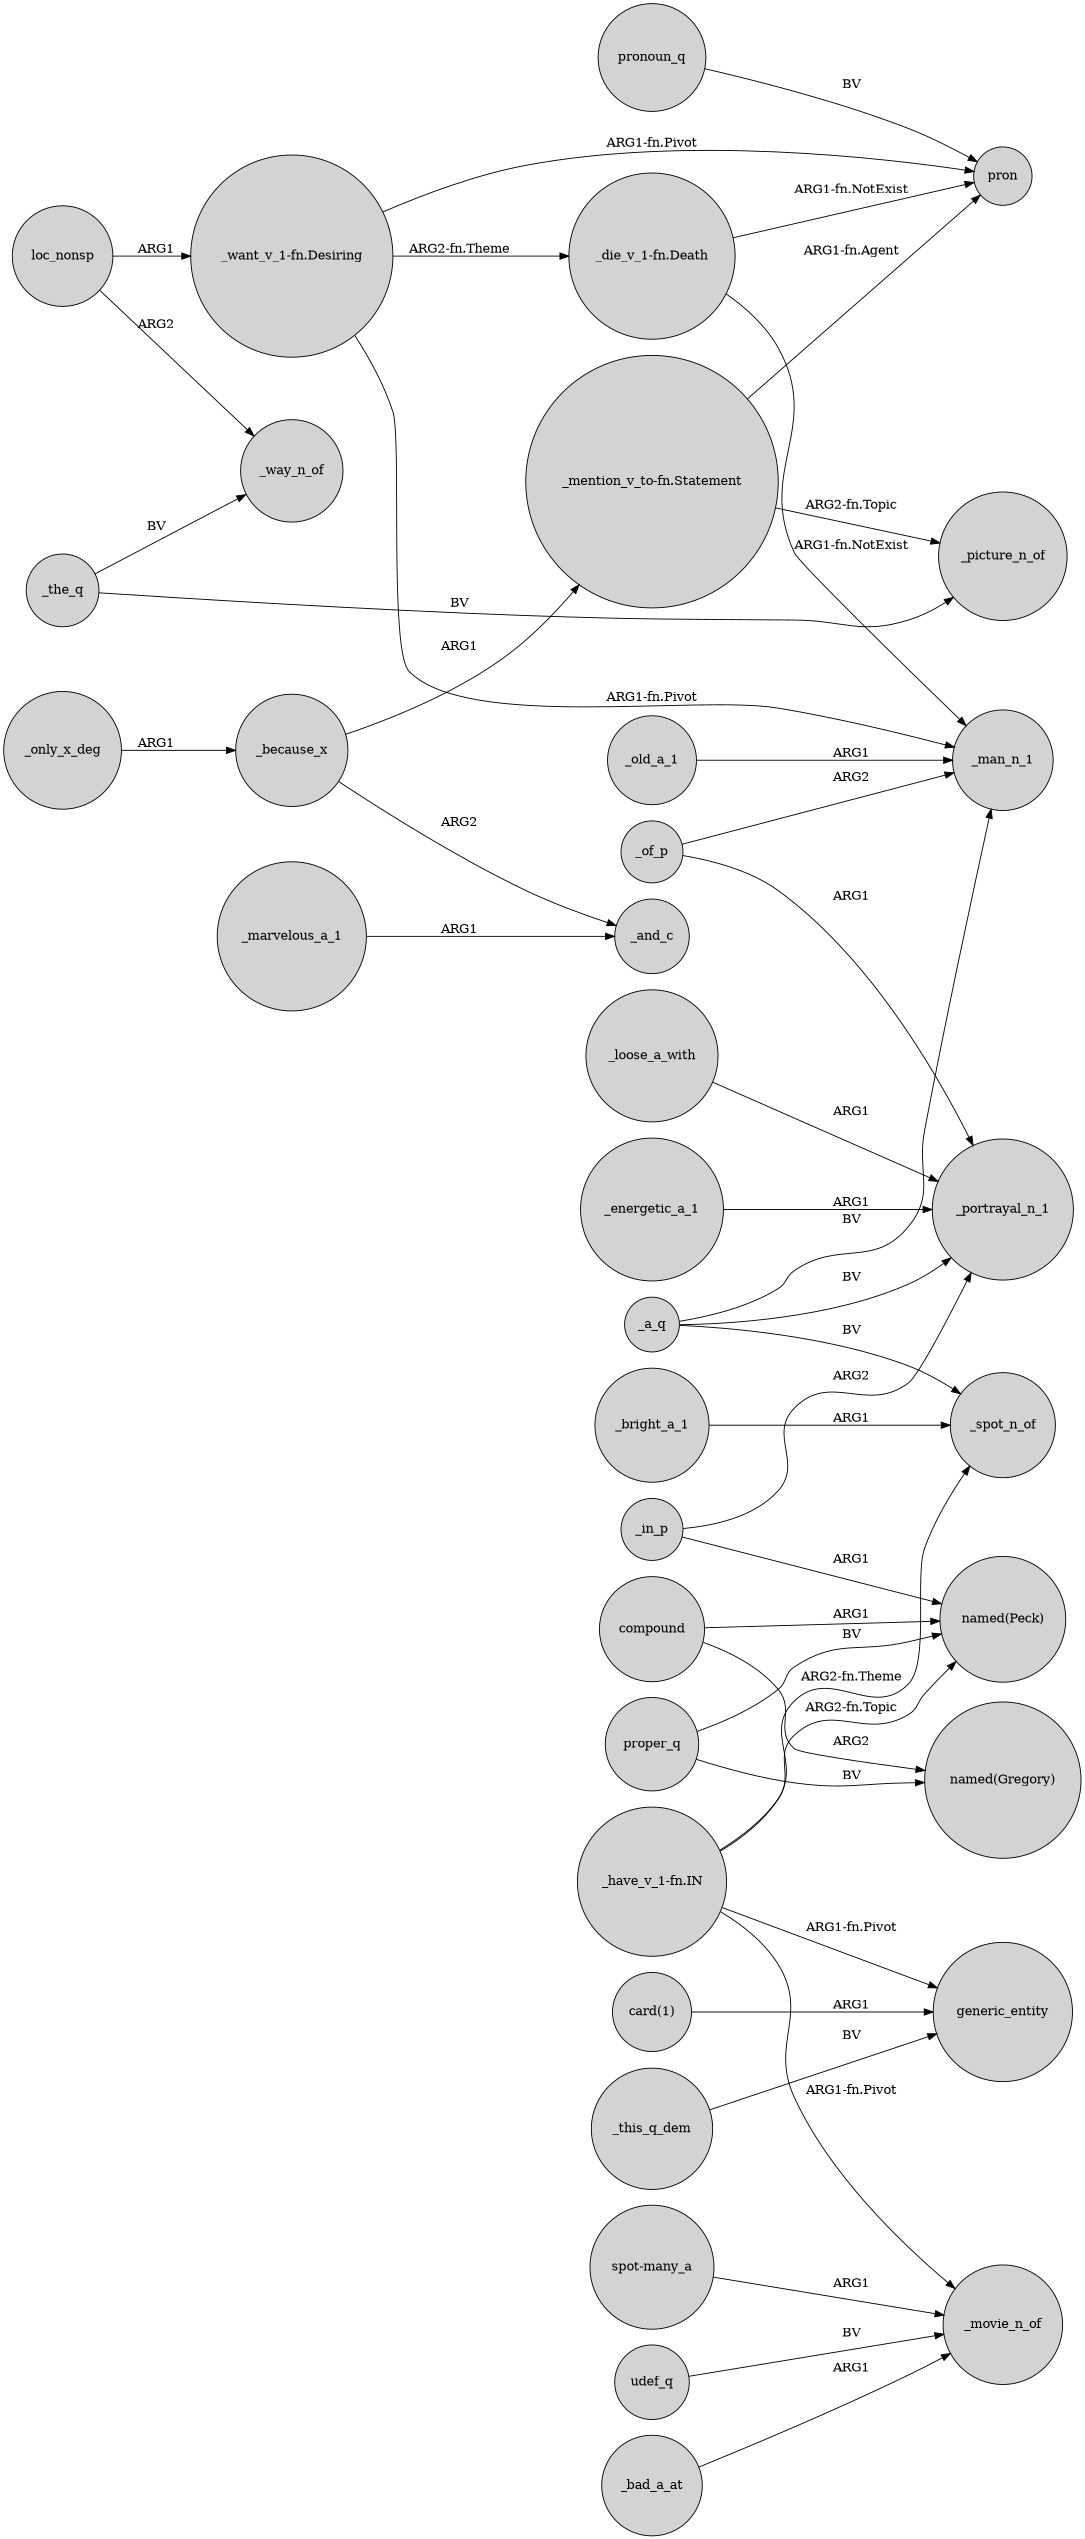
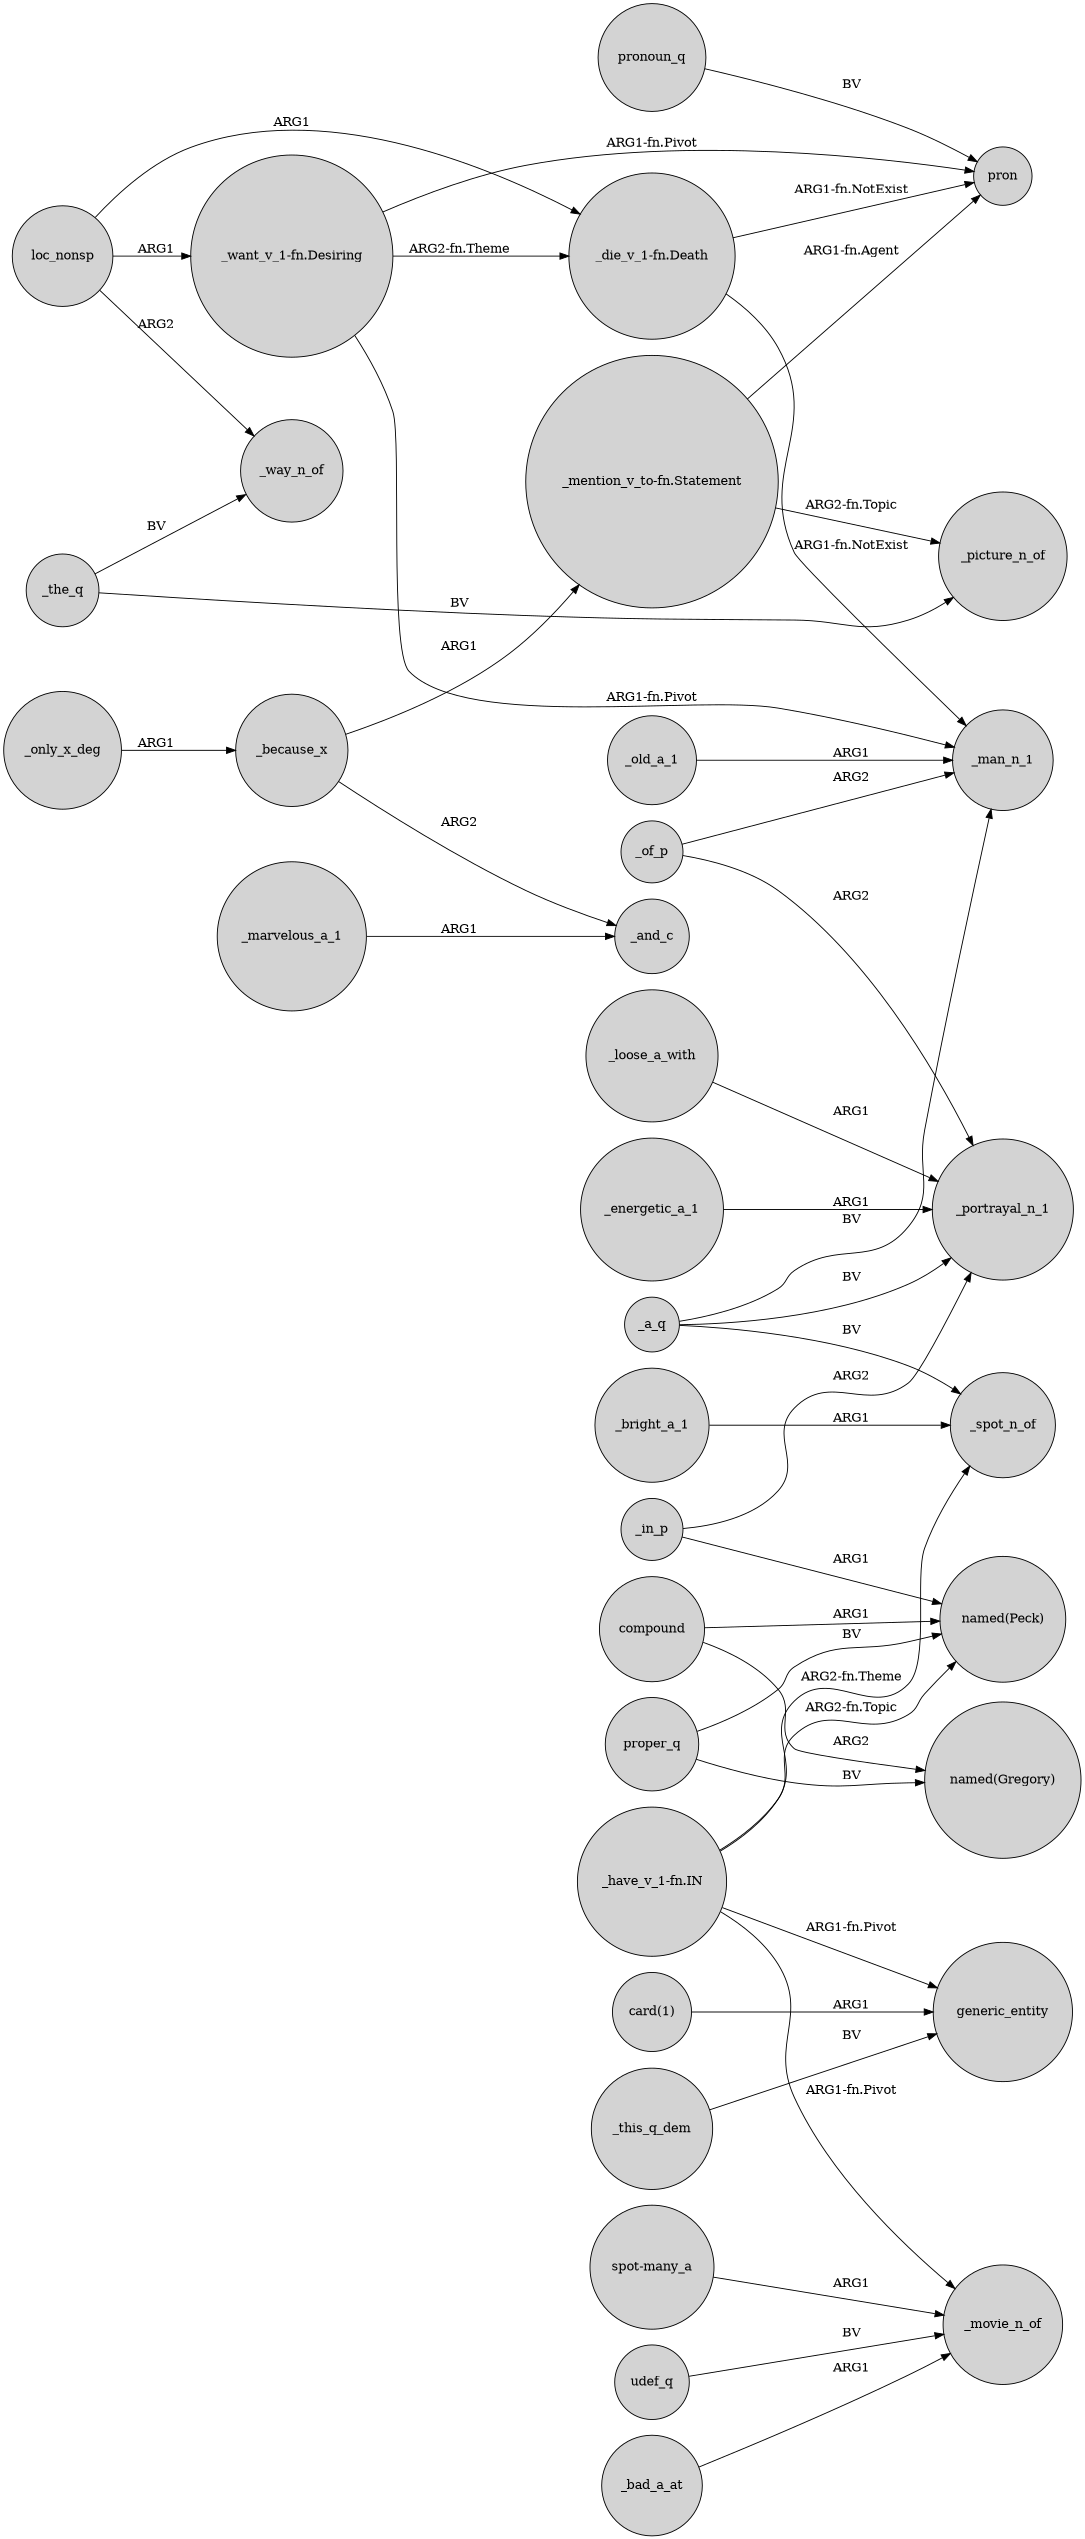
edge "loc_nonsp" -> "_die_v_1-fn.Death": added, label "ARG1"
edge "_of_p" -> "_portrayal_n_1": label "ARG1" -> "ARG2"
